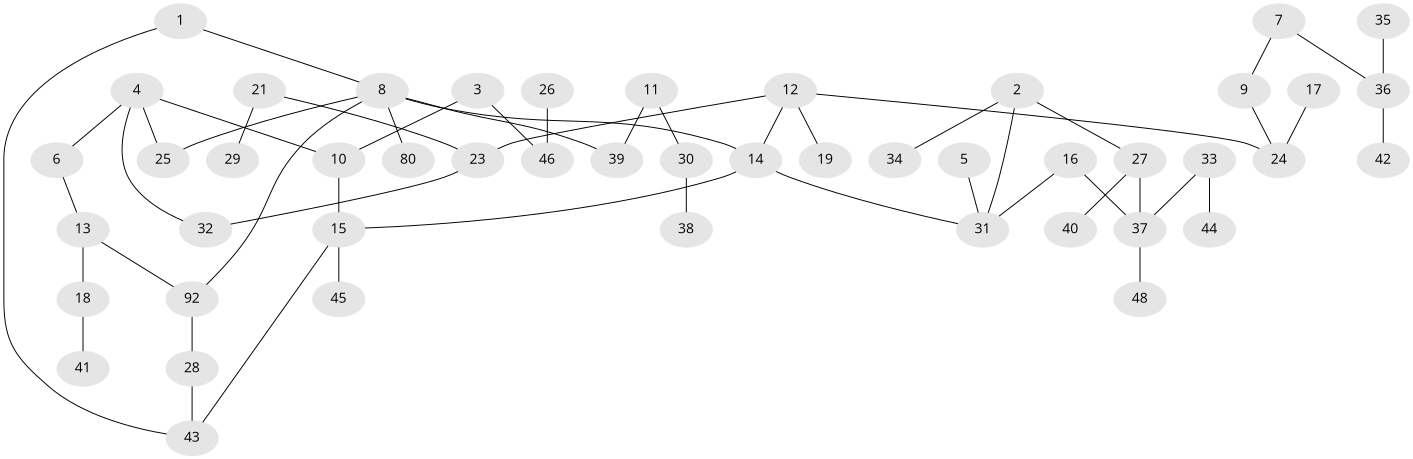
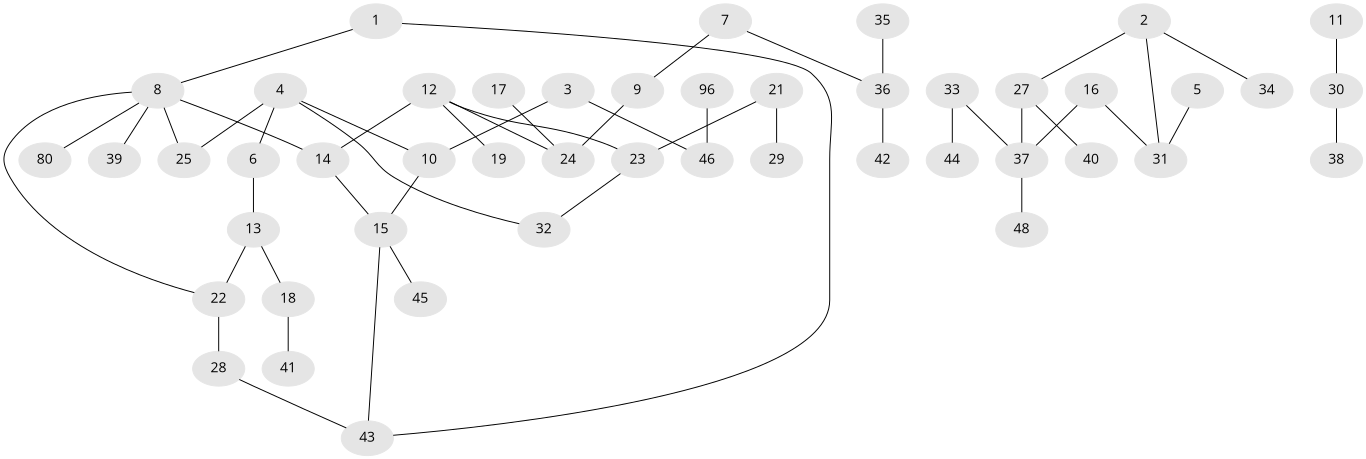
node "26": label "26" -> "96"
edge "11" -- "39": removed
edge "14" -- "31": removed
node "92": label "92" -> "22"
